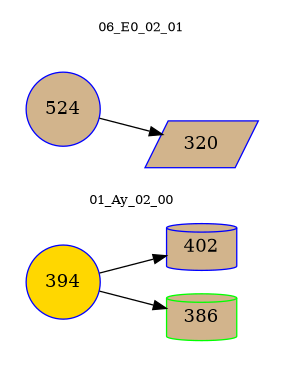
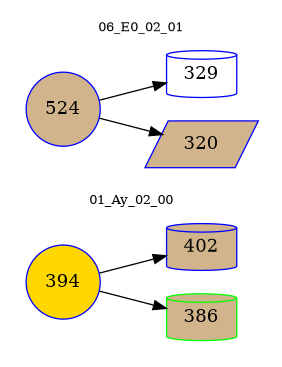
node "329": added
